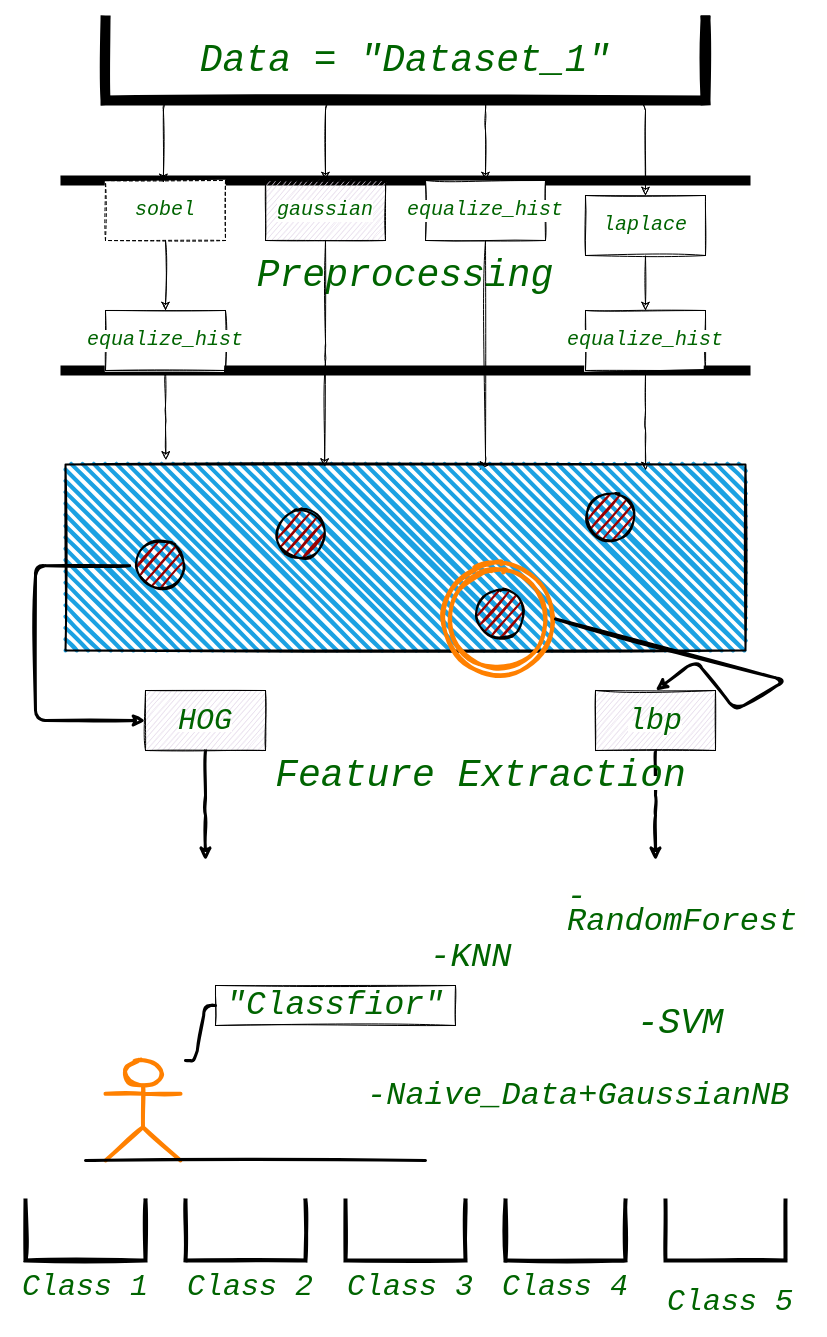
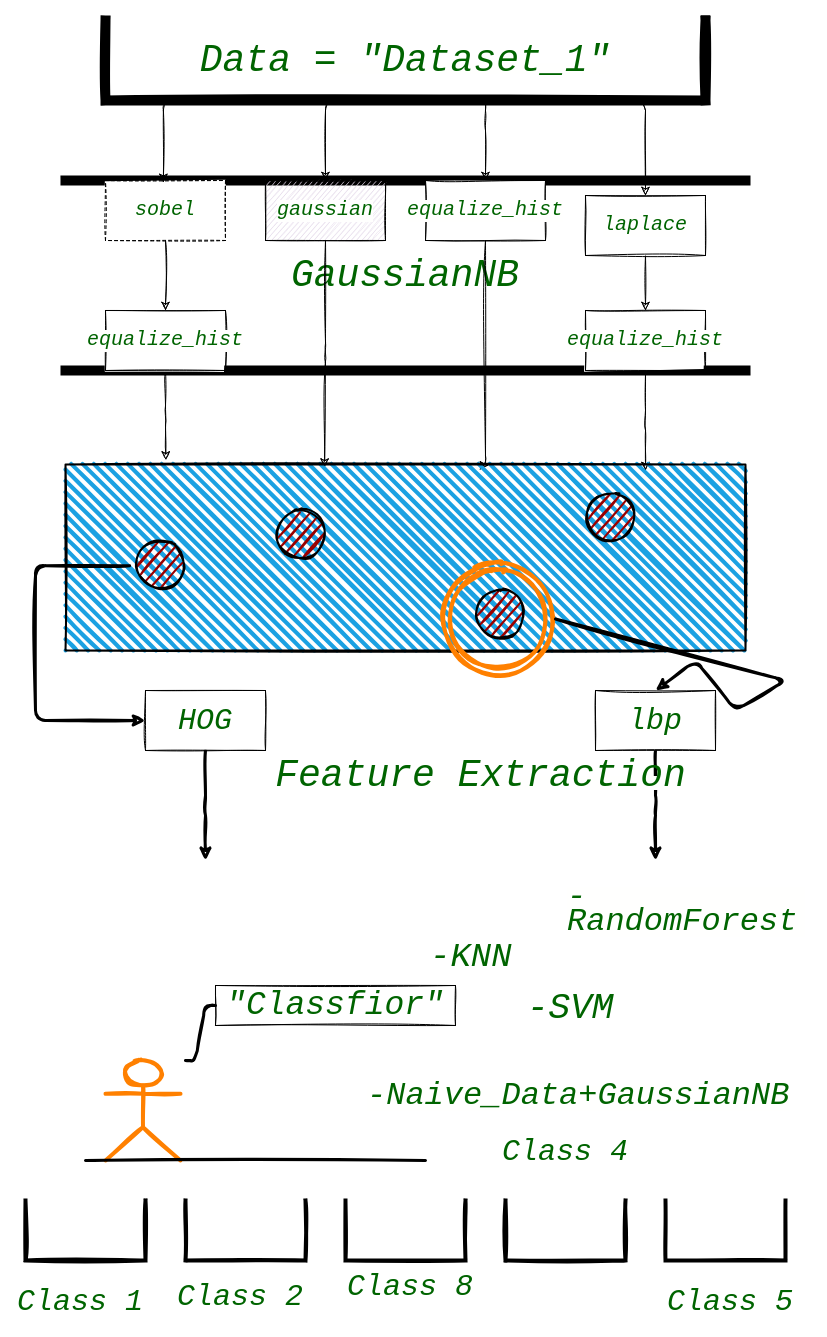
node "Preprocessing": label "Preprocessing" -> "GaussianNB"
node "HOG": fillcolor #e1d5e7 -> #ffffff
node "lbp": fillcolor #e1d5e7 -> #ffffff
node "-SVM": moved (706, 1016) -> (596, 1001)
node "Class 3": label "Class 3" -> "Class 8"
node "Class 1": moved (86, 1281) -> (81, 1296)
node "Class 2": moved (251, 1281) -> (241, 1291)
node "Class 4": moved (566, 1281) -> (566, 1146)
